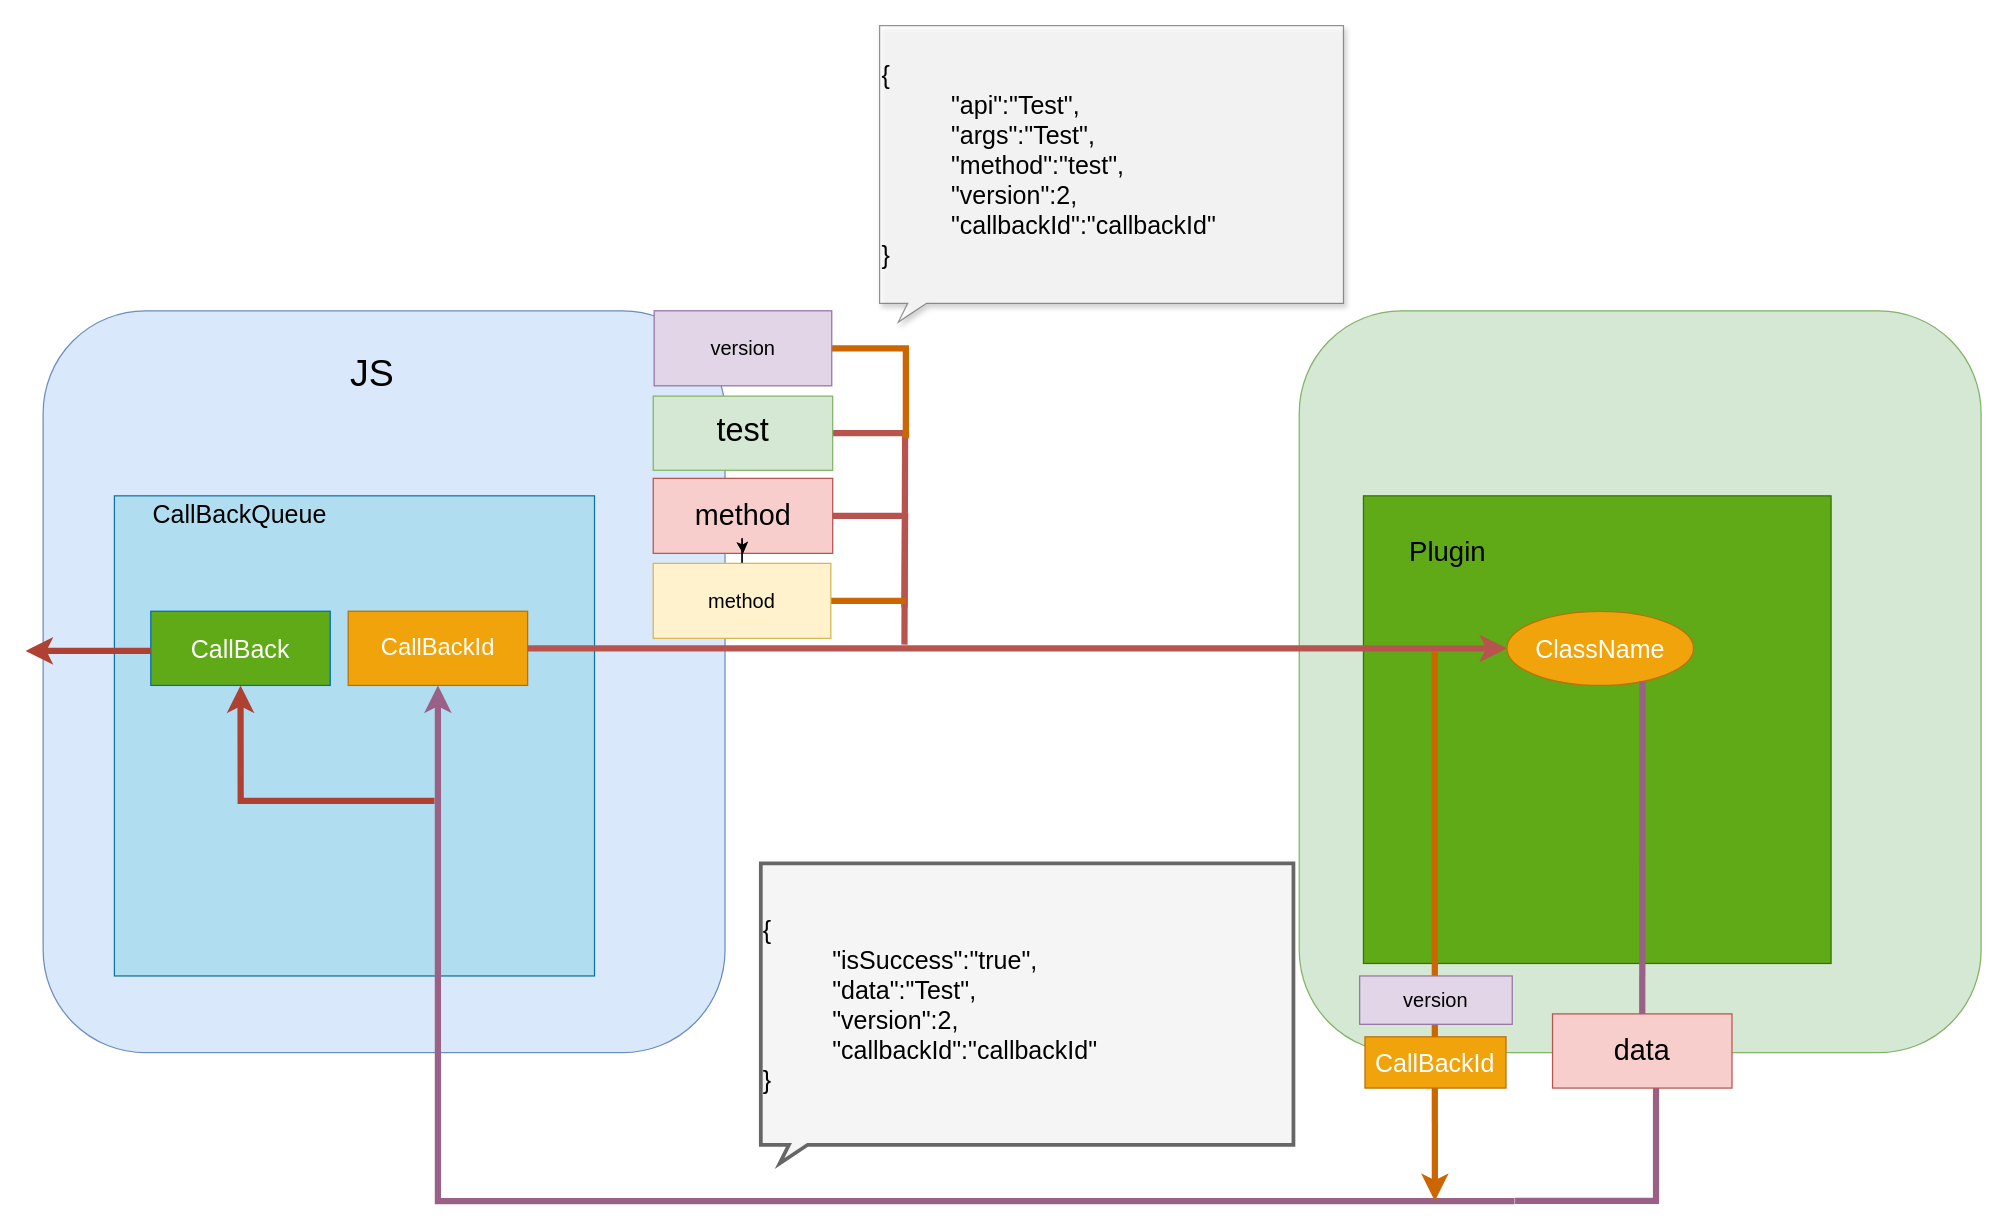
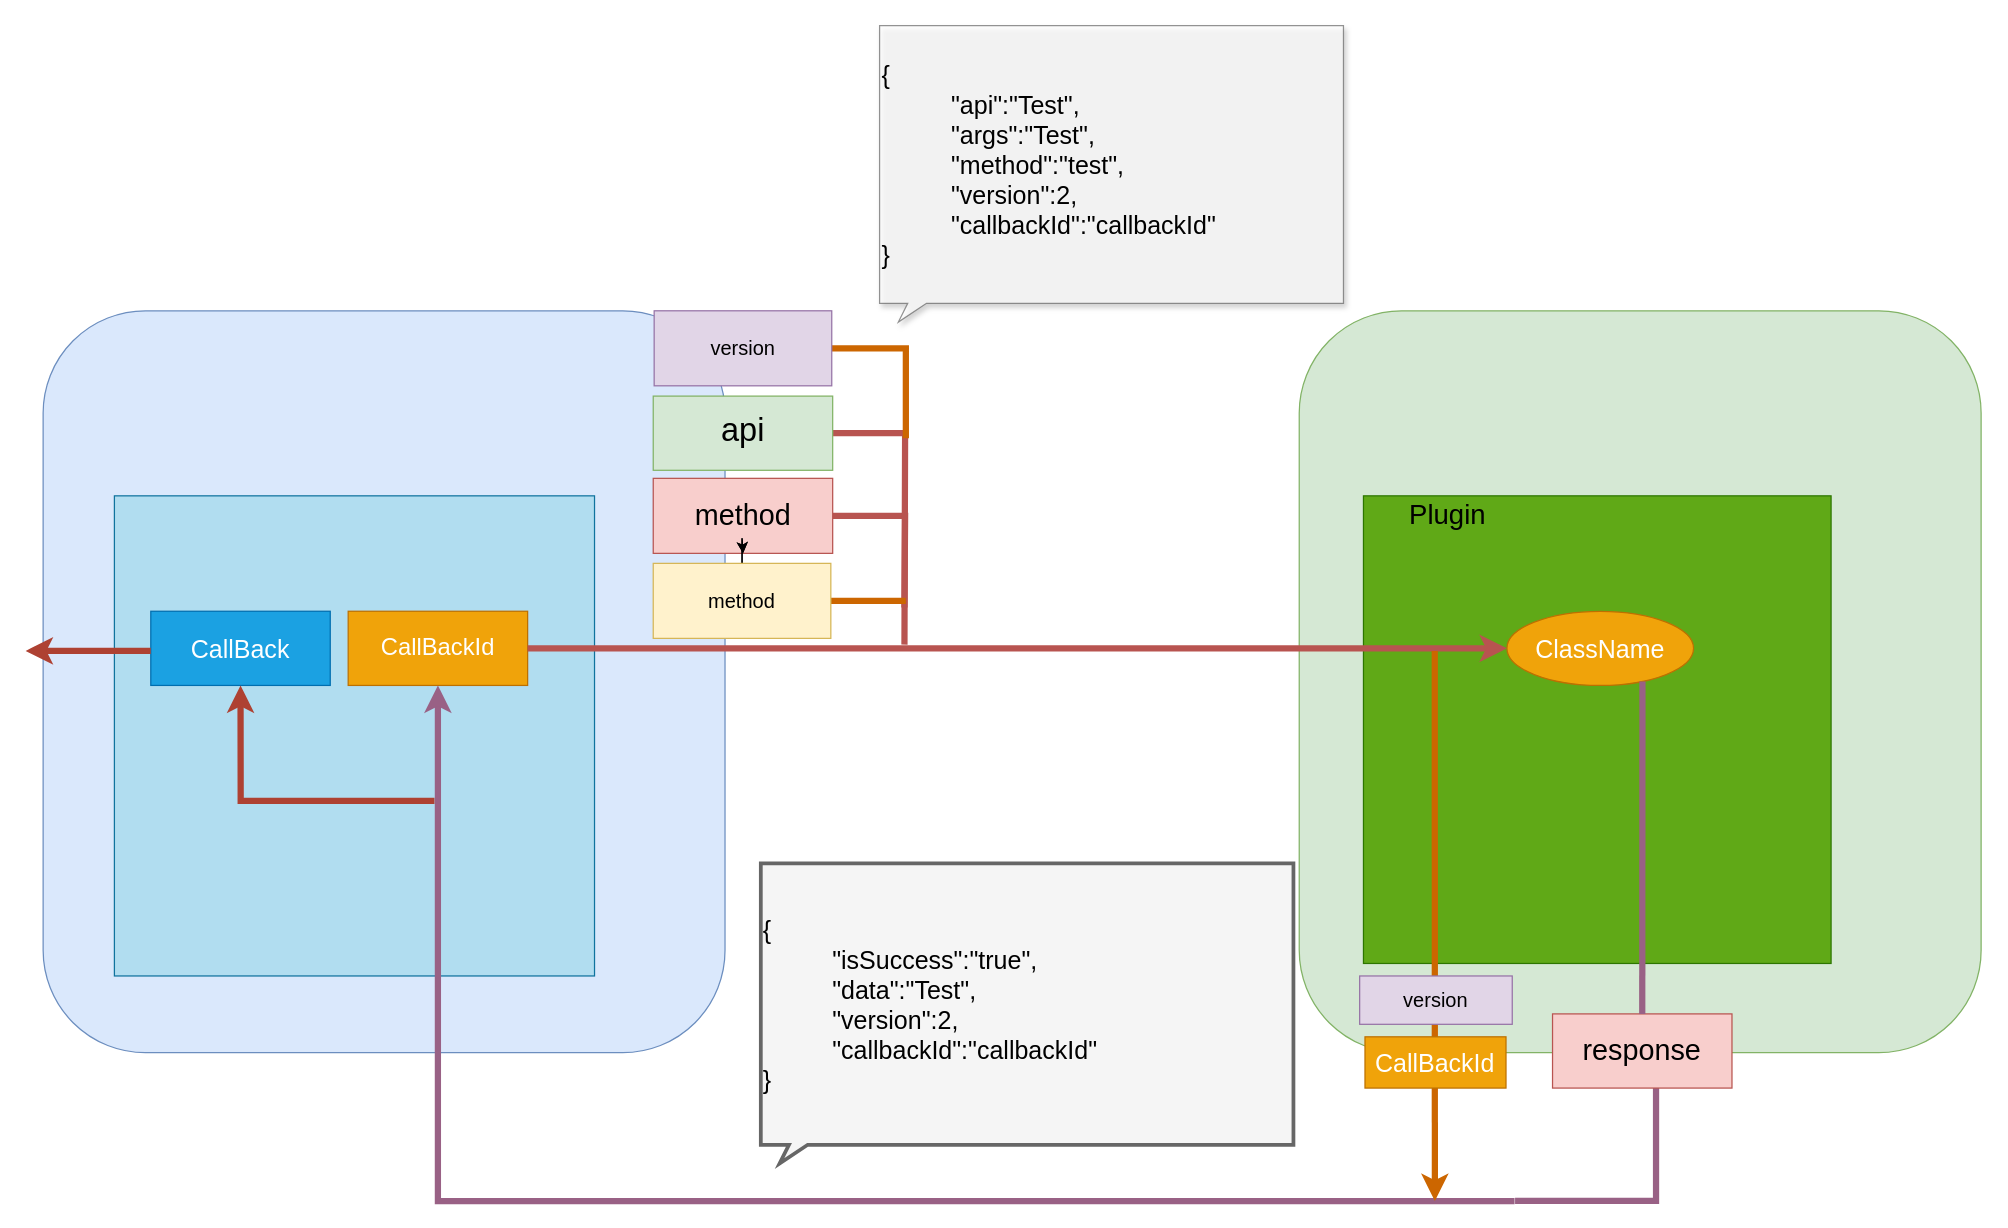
node "JS": removed
node "test": label "test" -> "api"
node "CallBackQueue": removed
node "Plugin": moved (1457, 546) -> (1457, 509)
node "CallBack": fillcolor #60a917 -> #1ba1e2
node "data": label "data" -> "response"
